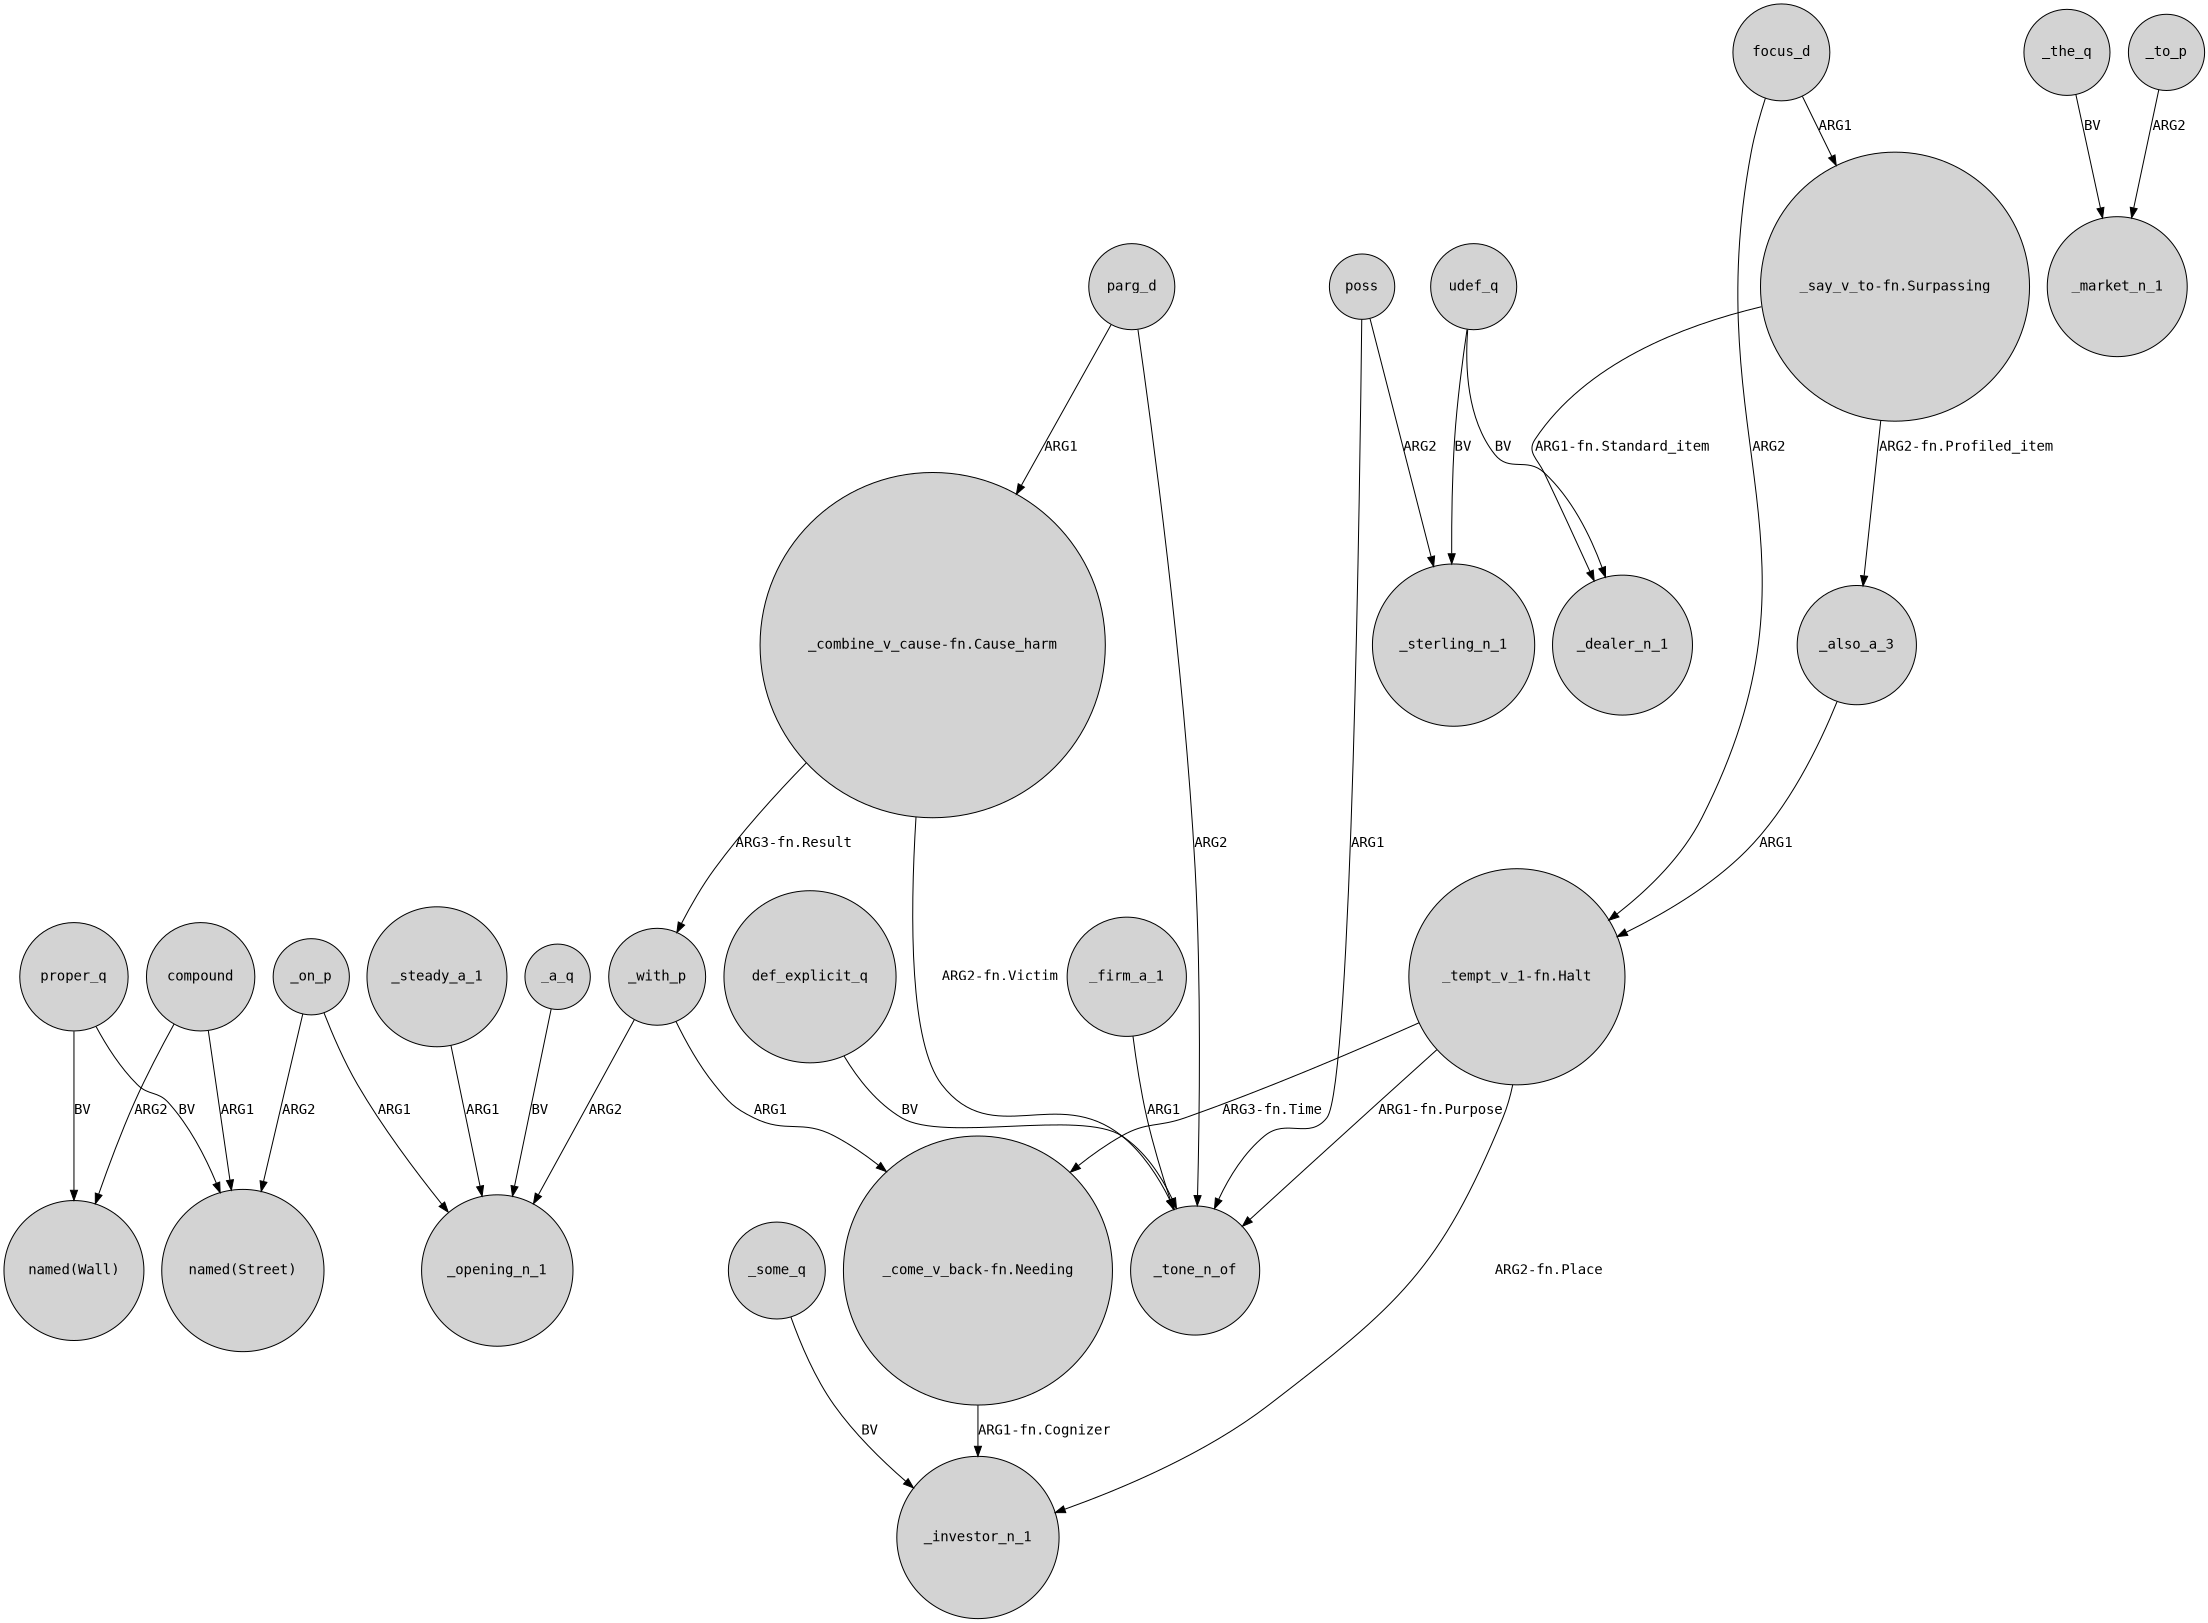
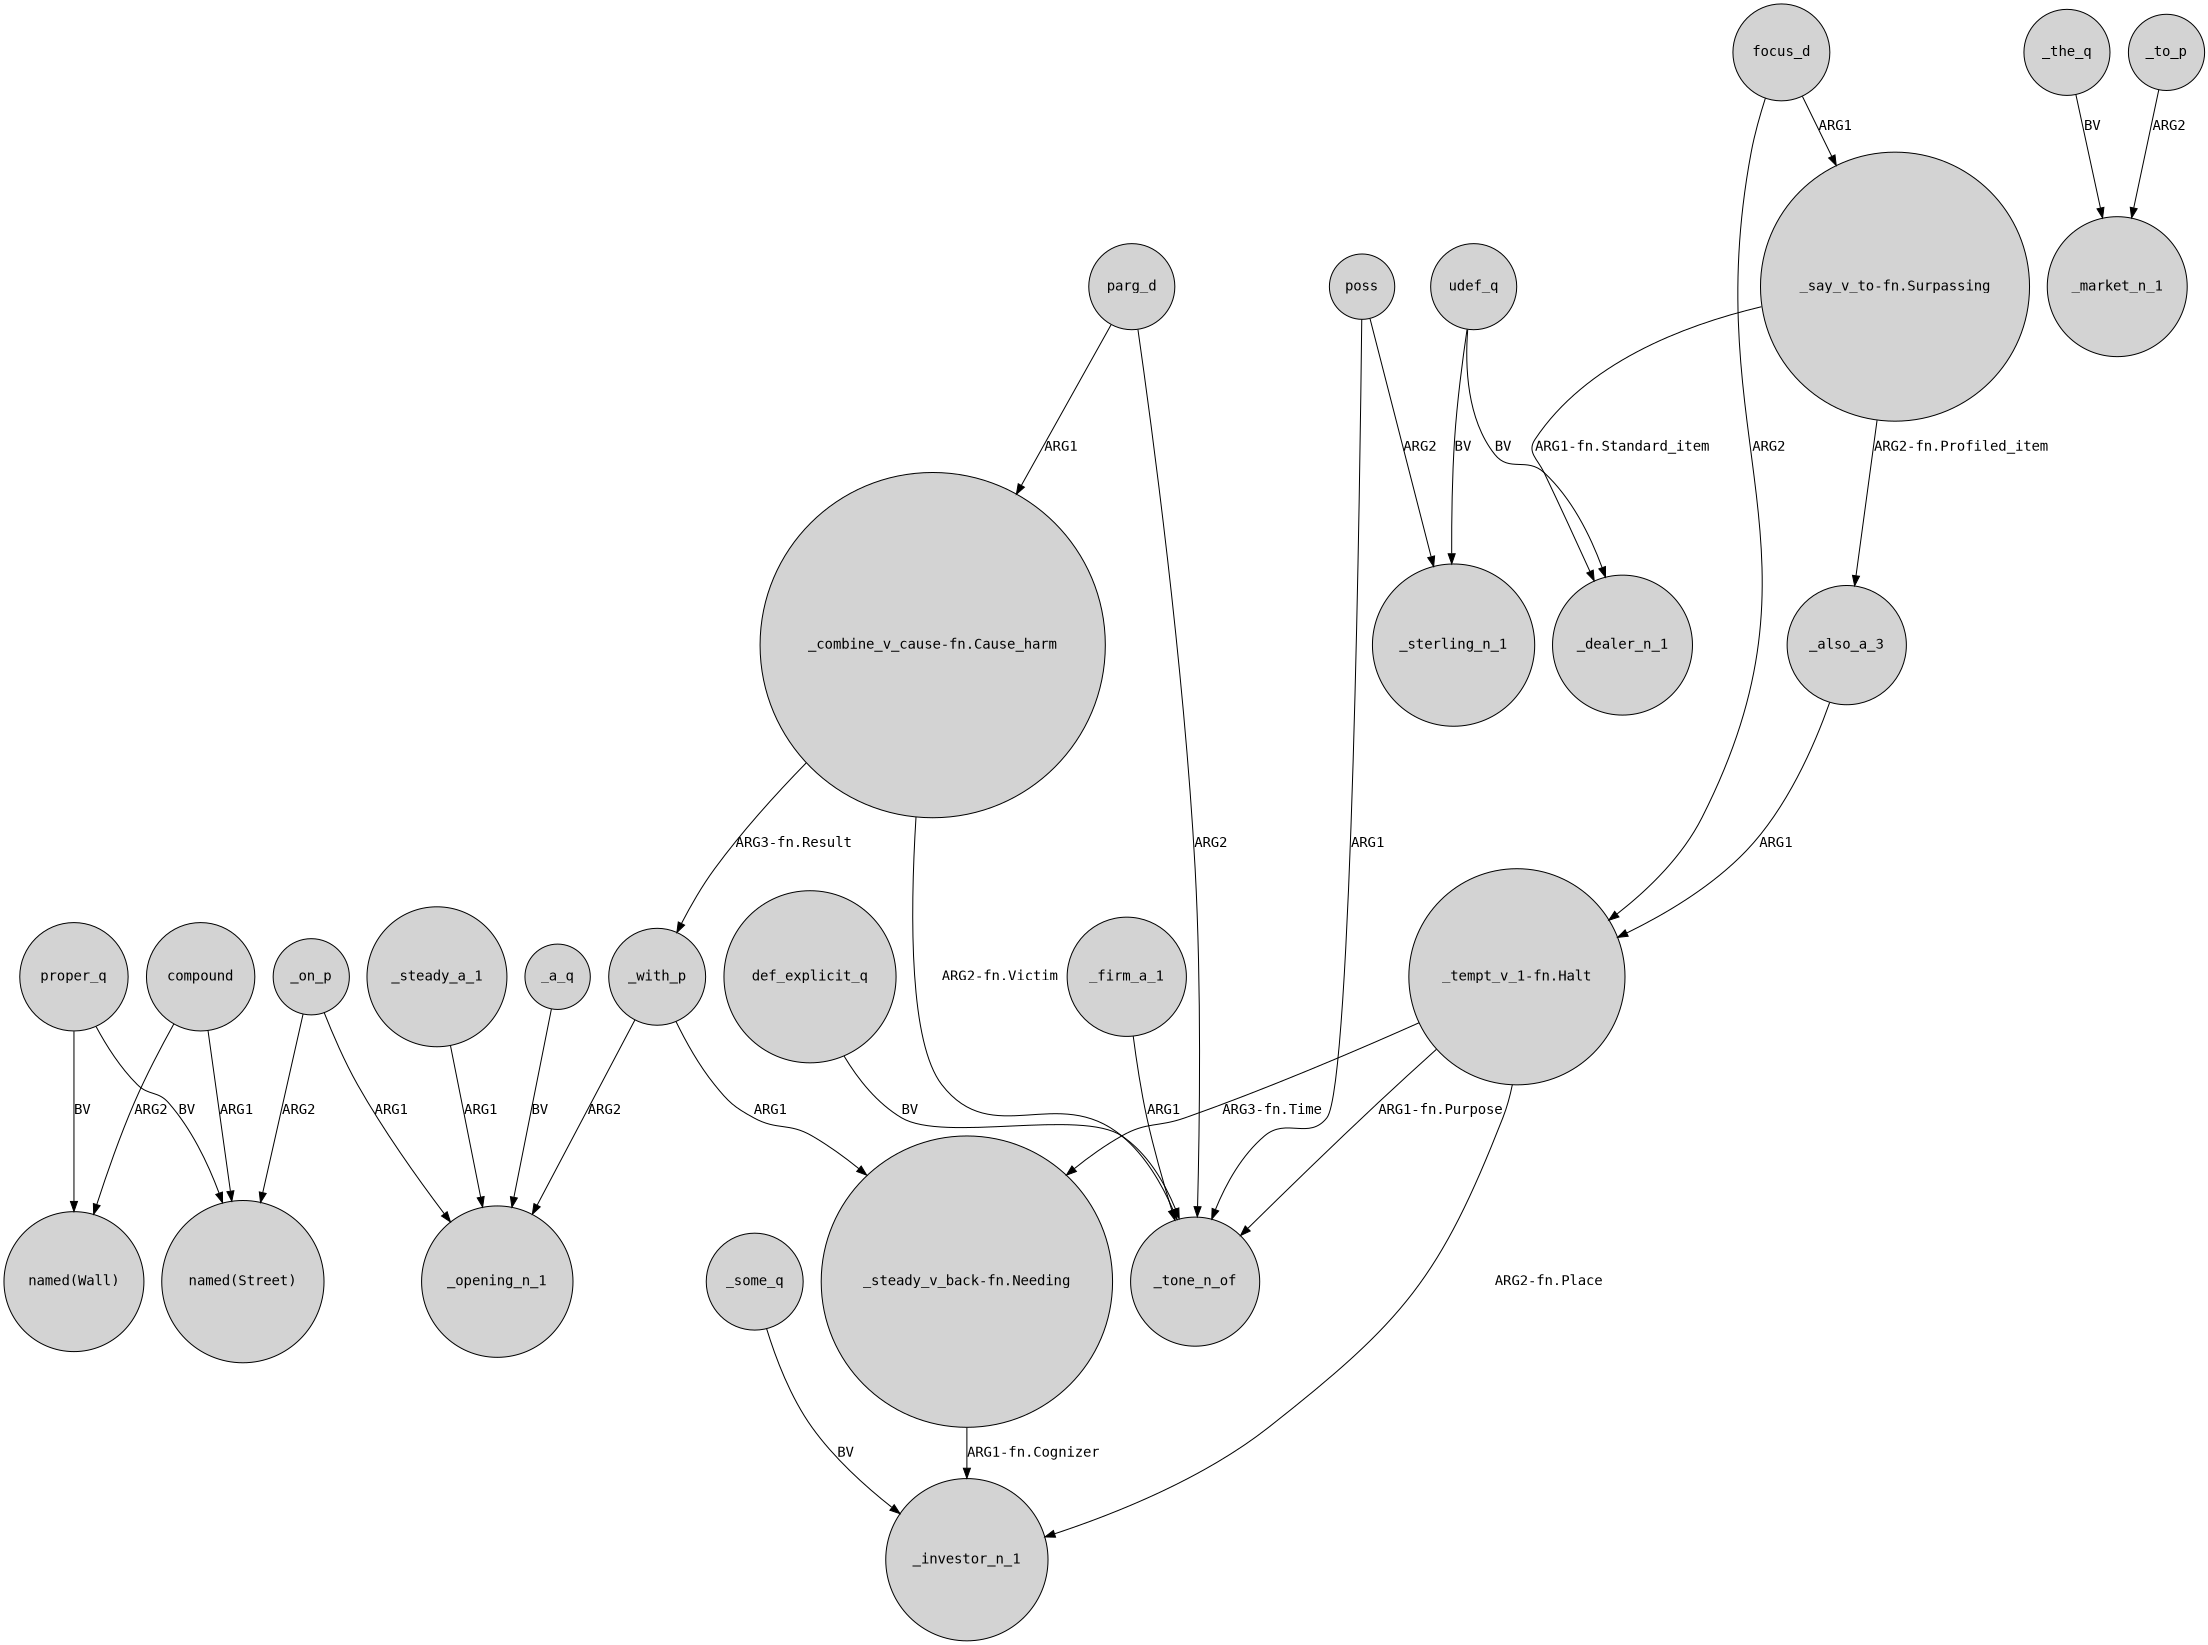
node "_come_v_back-fn.Needing": label "_come_v_back-fn.Needing" -> "_steady_v_back-fn.Needing"
